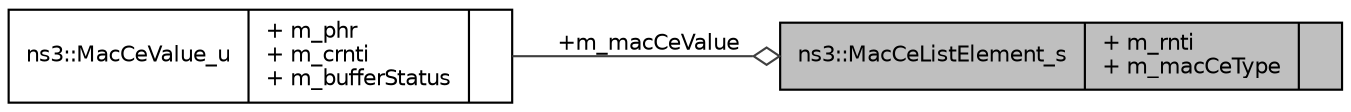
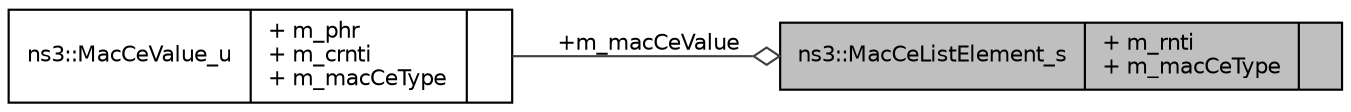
node "ns3::MacCeValue_u": text "+ m_bufferStatus" -> "+ m_macCeType"
